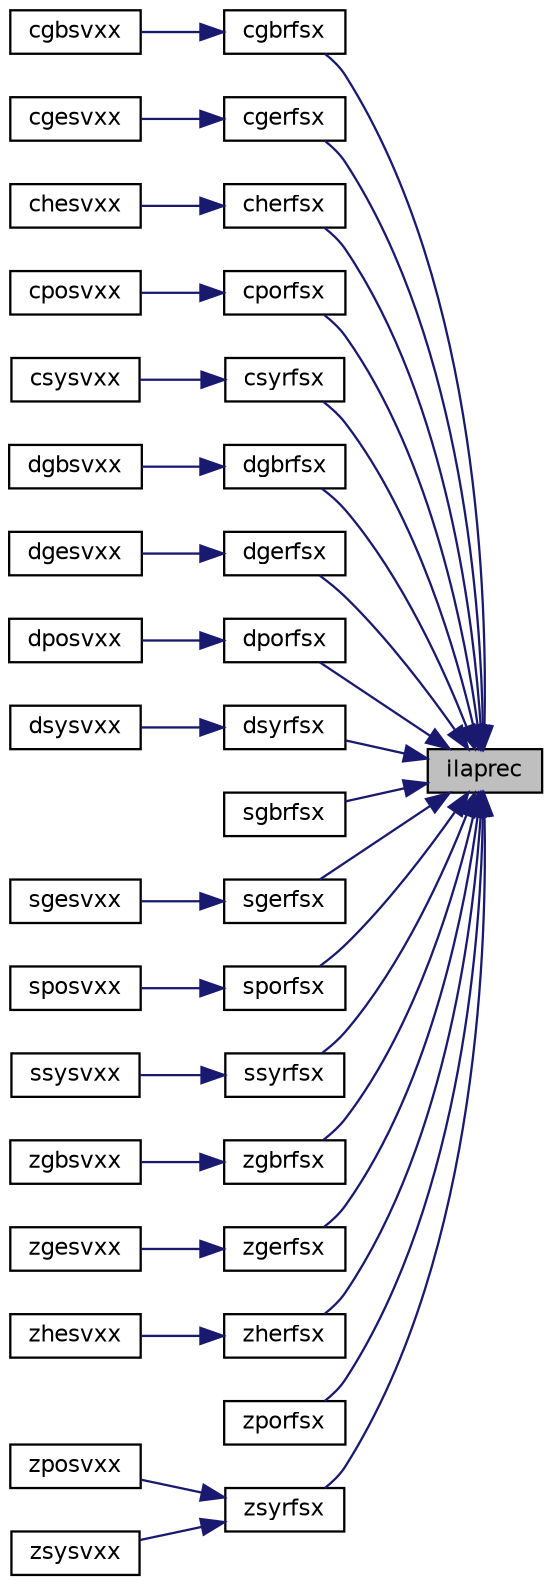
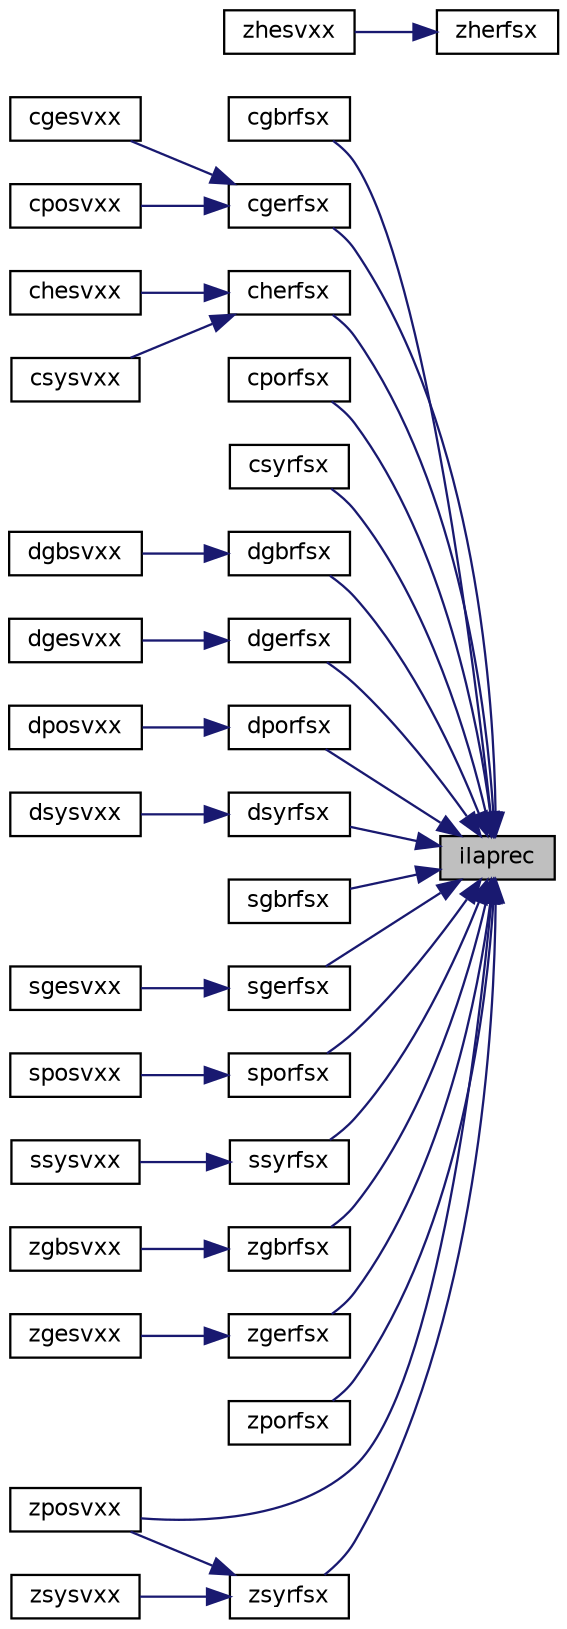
node "cgbsvxx": removed
edge "cposvxx" -> "cporfsx": now "cposvxx" -> "cgerfsx"
edge "csysvxx" -> "csyrfsx": now "csysvxx" -> "cherfsx"
edge "zherfsx" -> "ilaprec": now "zposvxx" -> "ilaprec"
